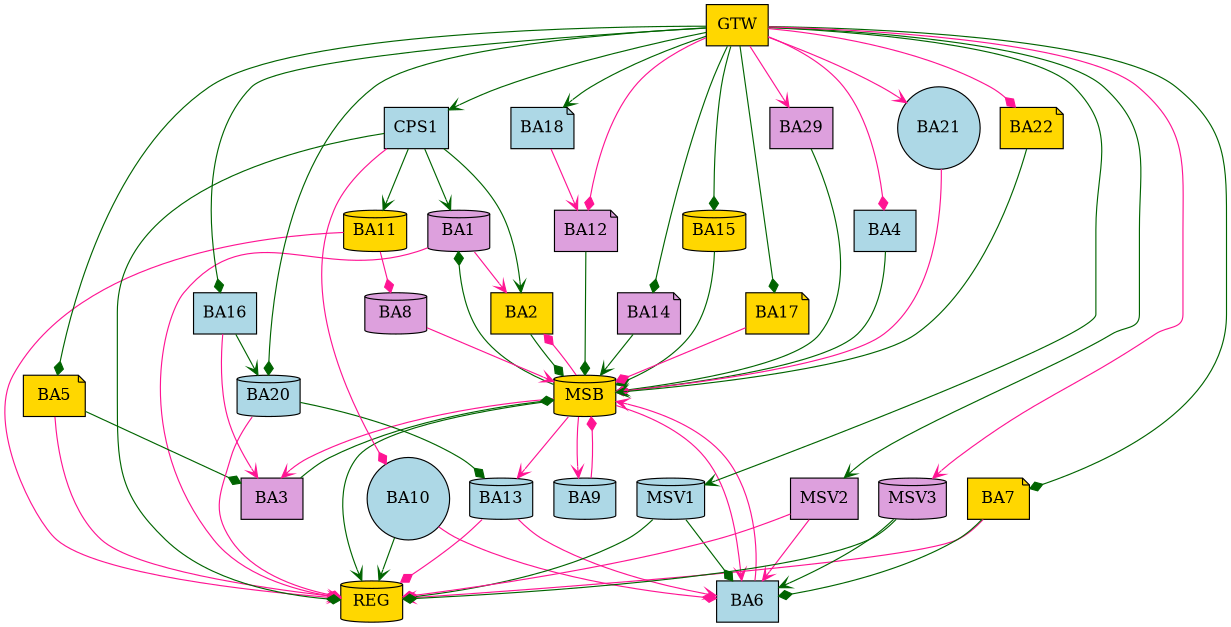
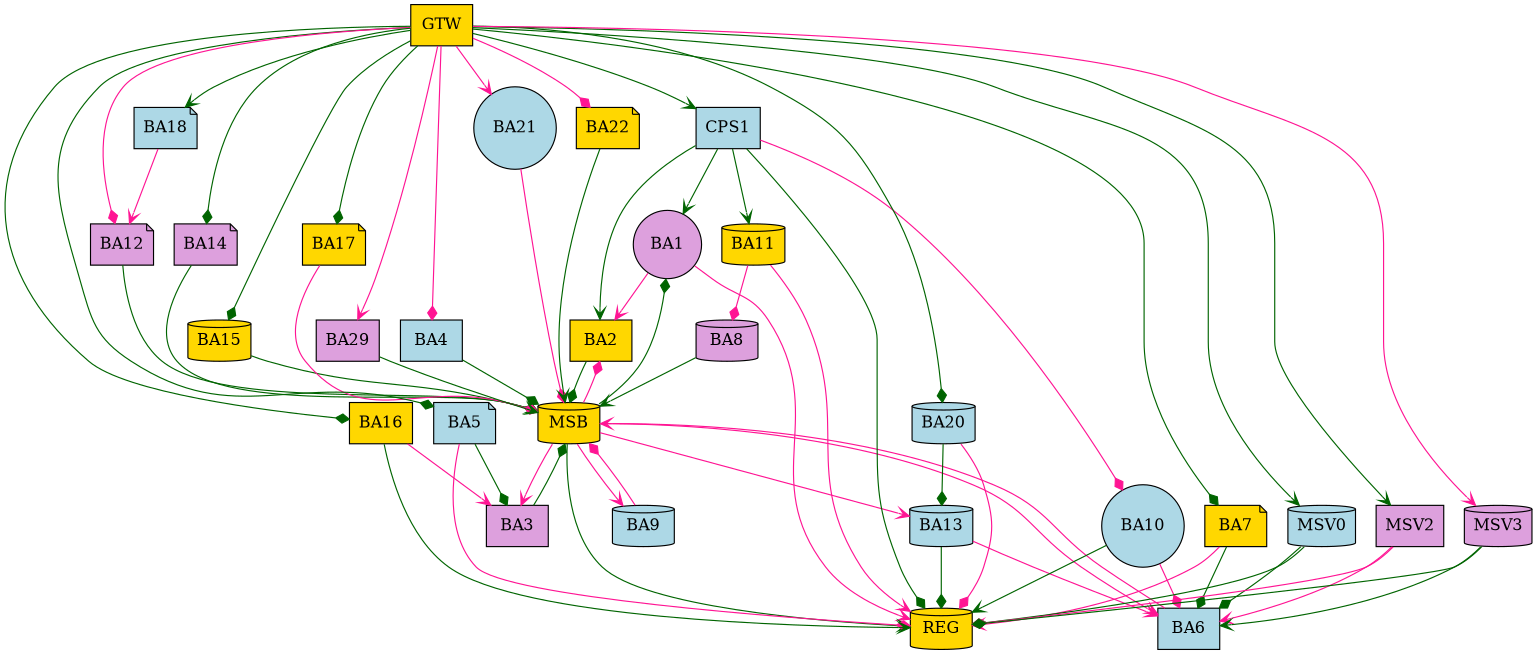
node "BA1": shape cylinder -> circle
node "BA16": fillcolor lightblue -> gold
edge "BA16" -> "BA20": now "BA16" -> "REG"
edge "BA8" -> "MSB": color deeppink -> darkgreen
node "BA5": fillcolor gold -> lightblue
node "MSV1": label "MSV1" -> "MSV0"
edge "BA13" -> "REG": color deeppink -> darkgreen
